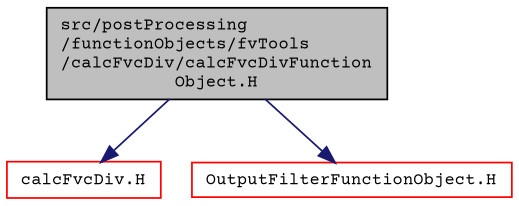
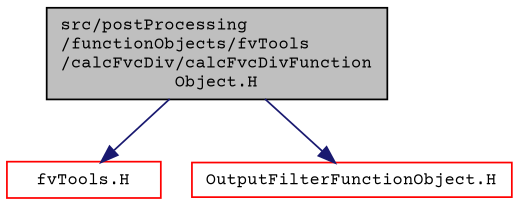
node "calcFvcDiv.H": label "calcFvcDiv.H" -> "fvTools.H"
